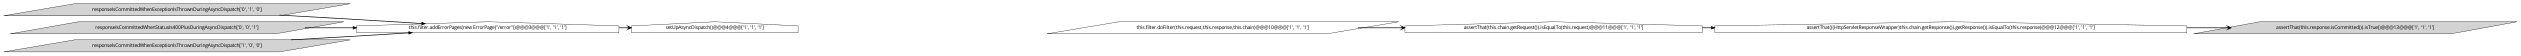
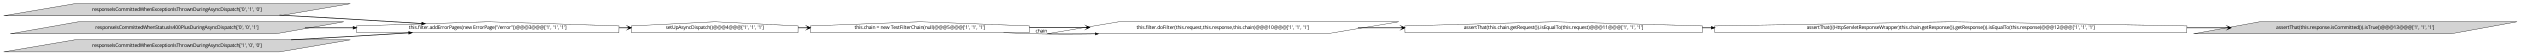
node "this.chain = new TestFilterChain(null)@@@5@@@['1', '1', '1']": added
